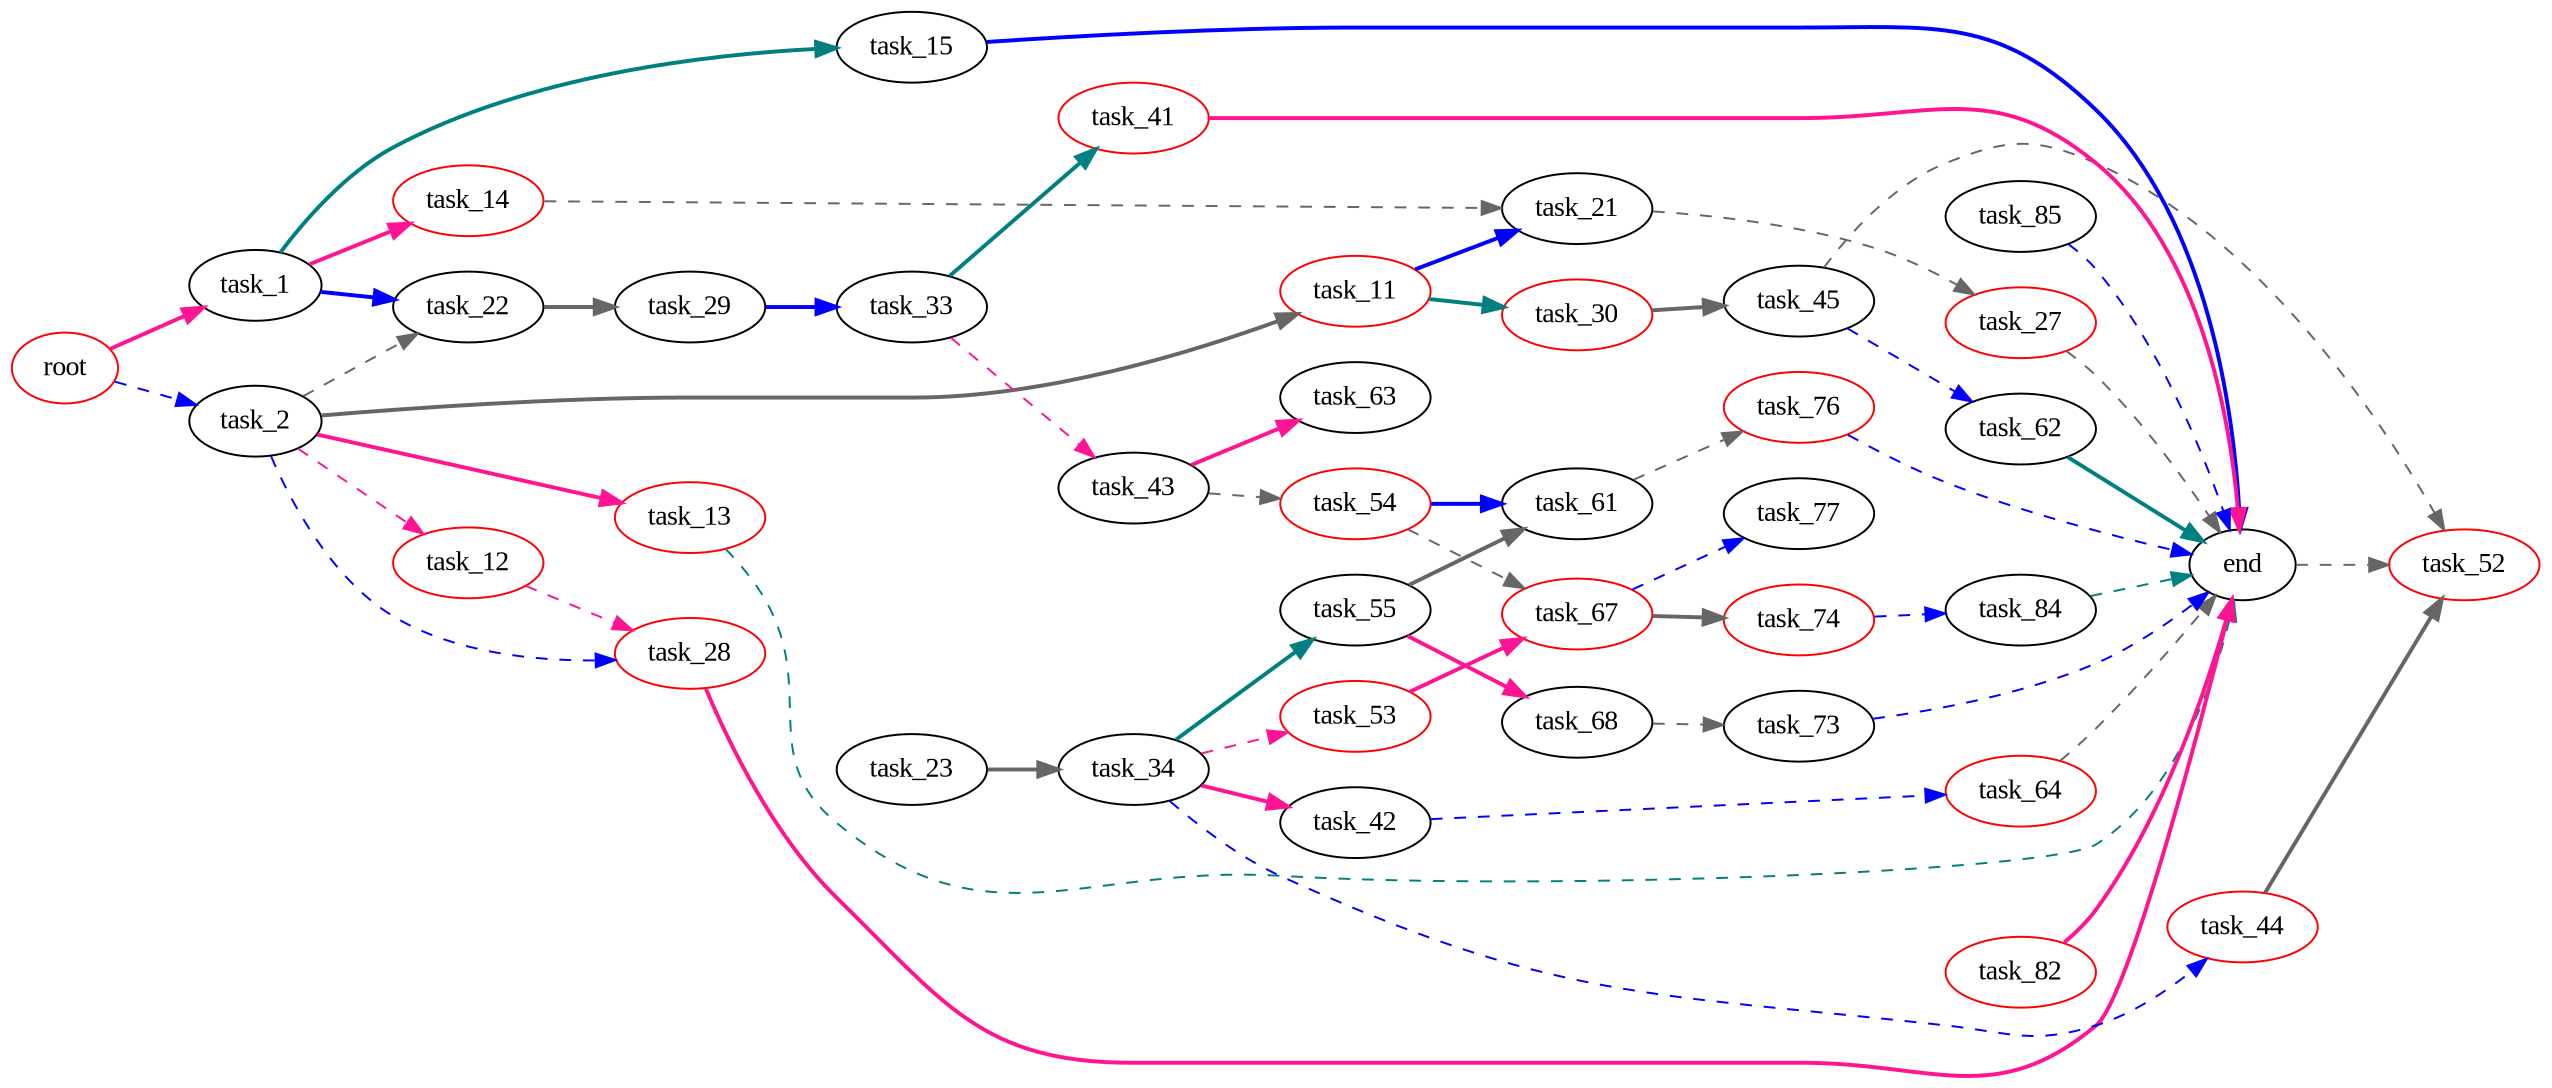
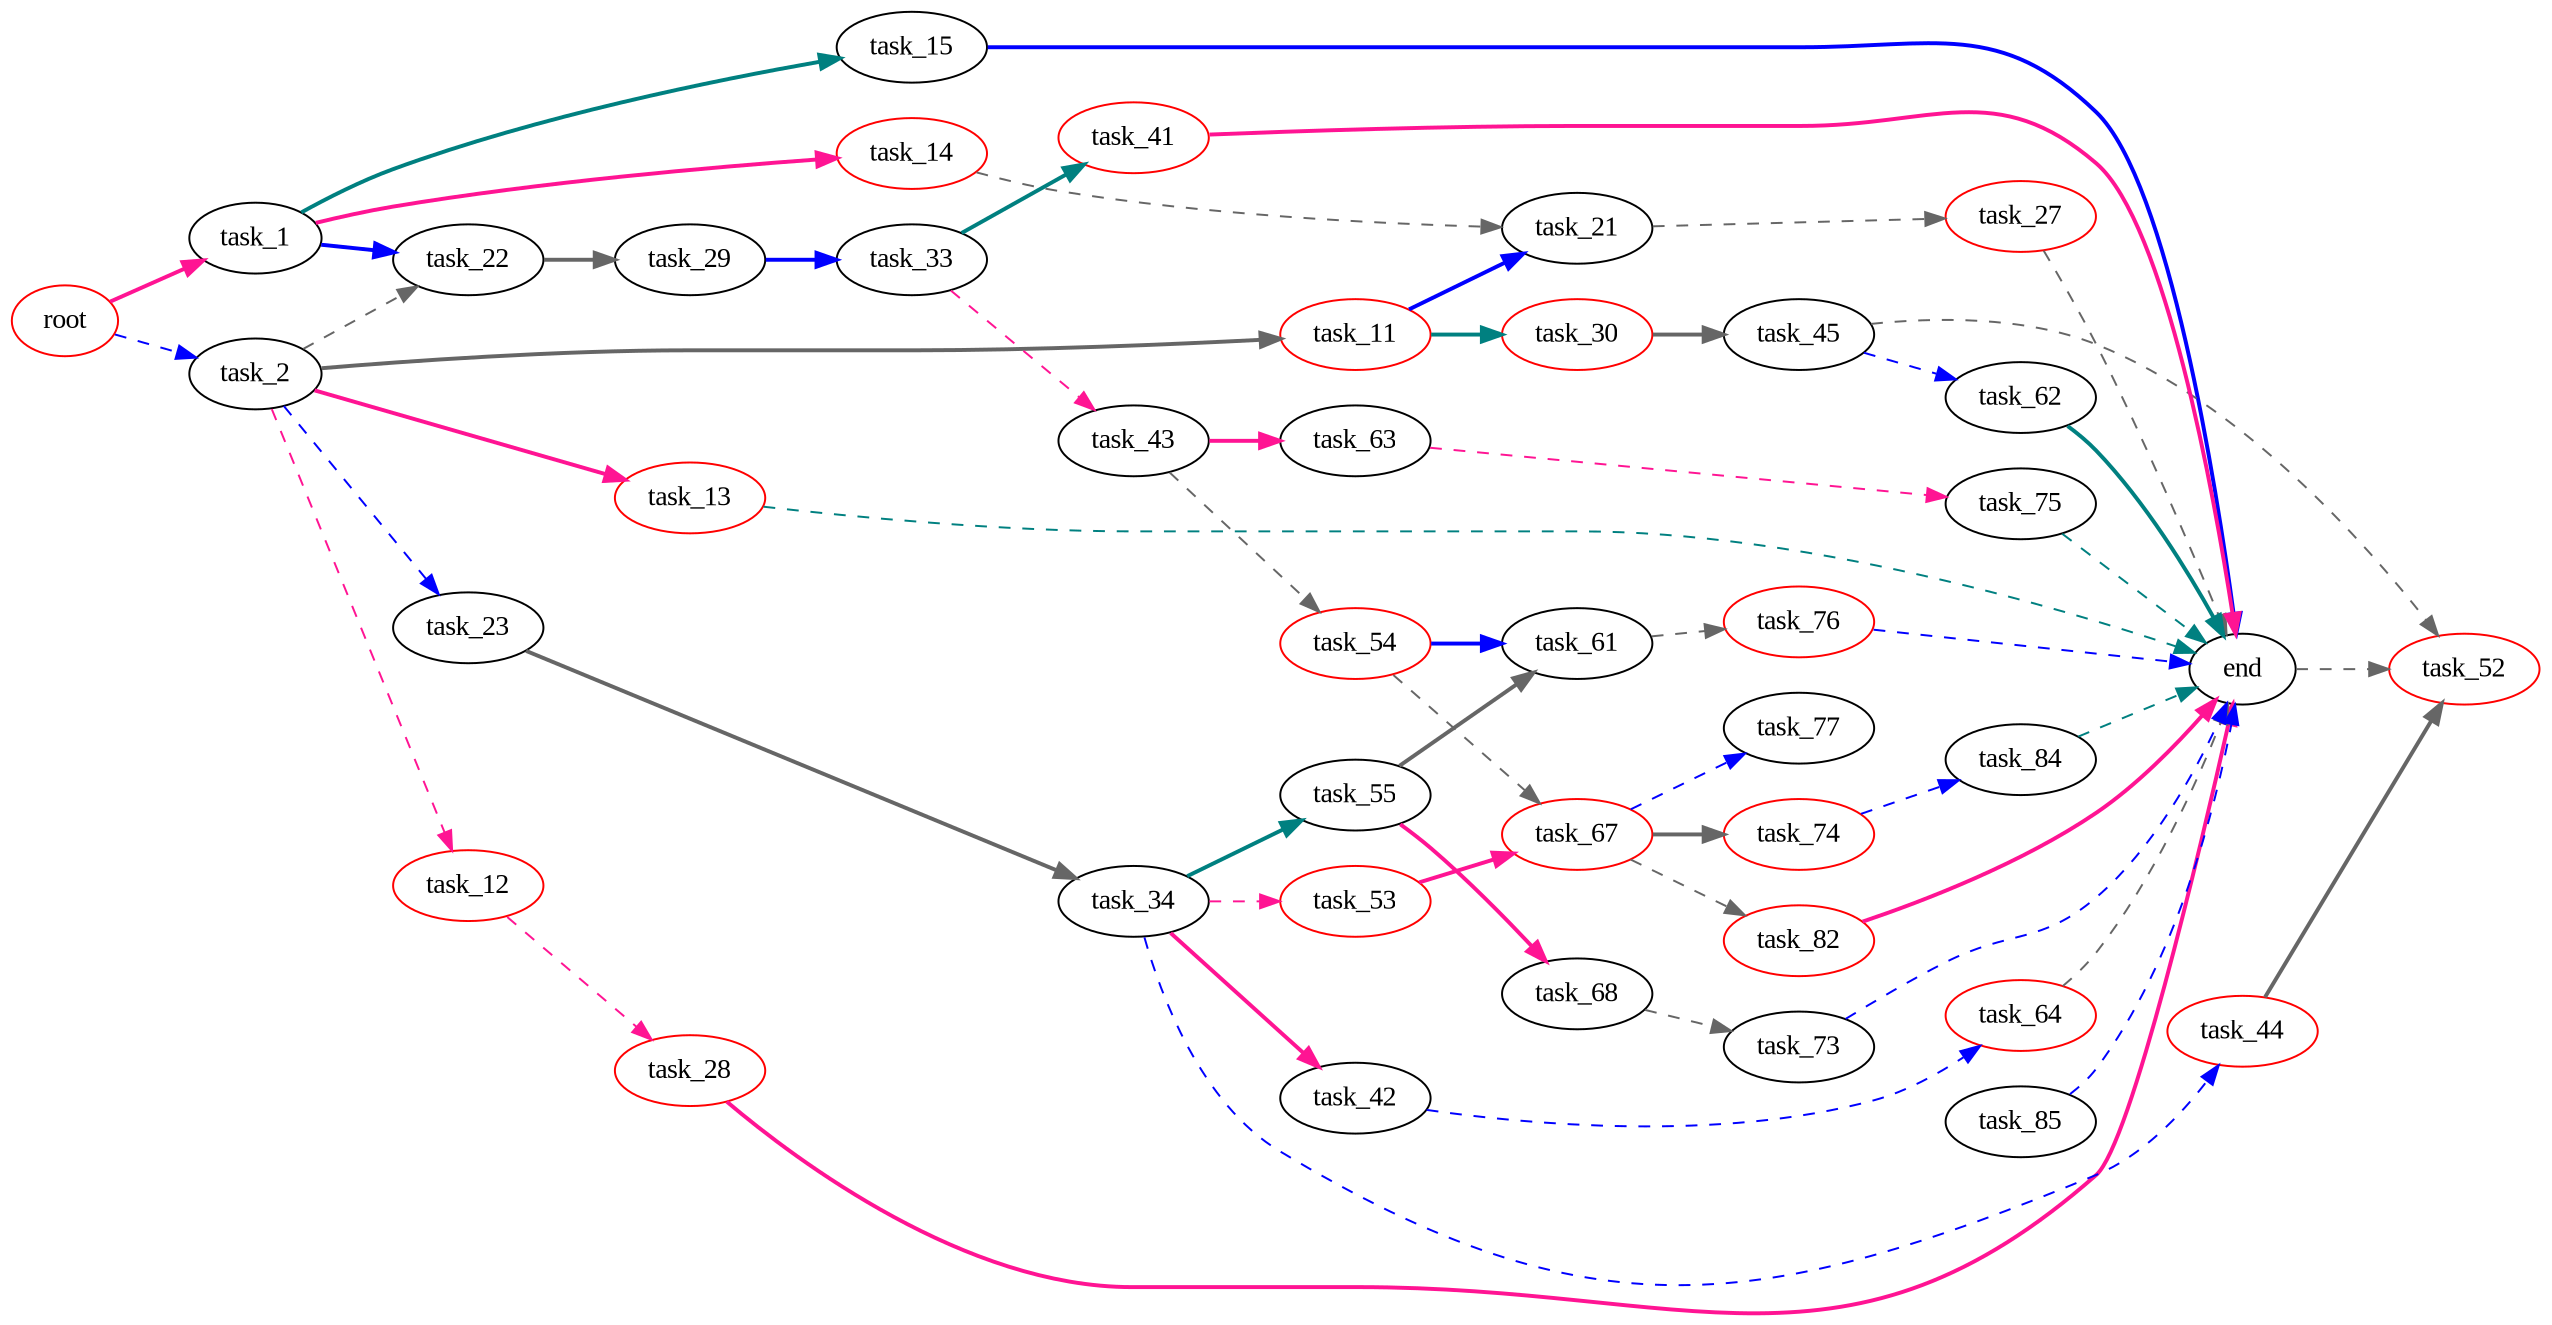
node "task_75": added
edge "task_2" -> "task_28": now "task_2" -> "task_23"
edge "task_67" -> "task_82": added
